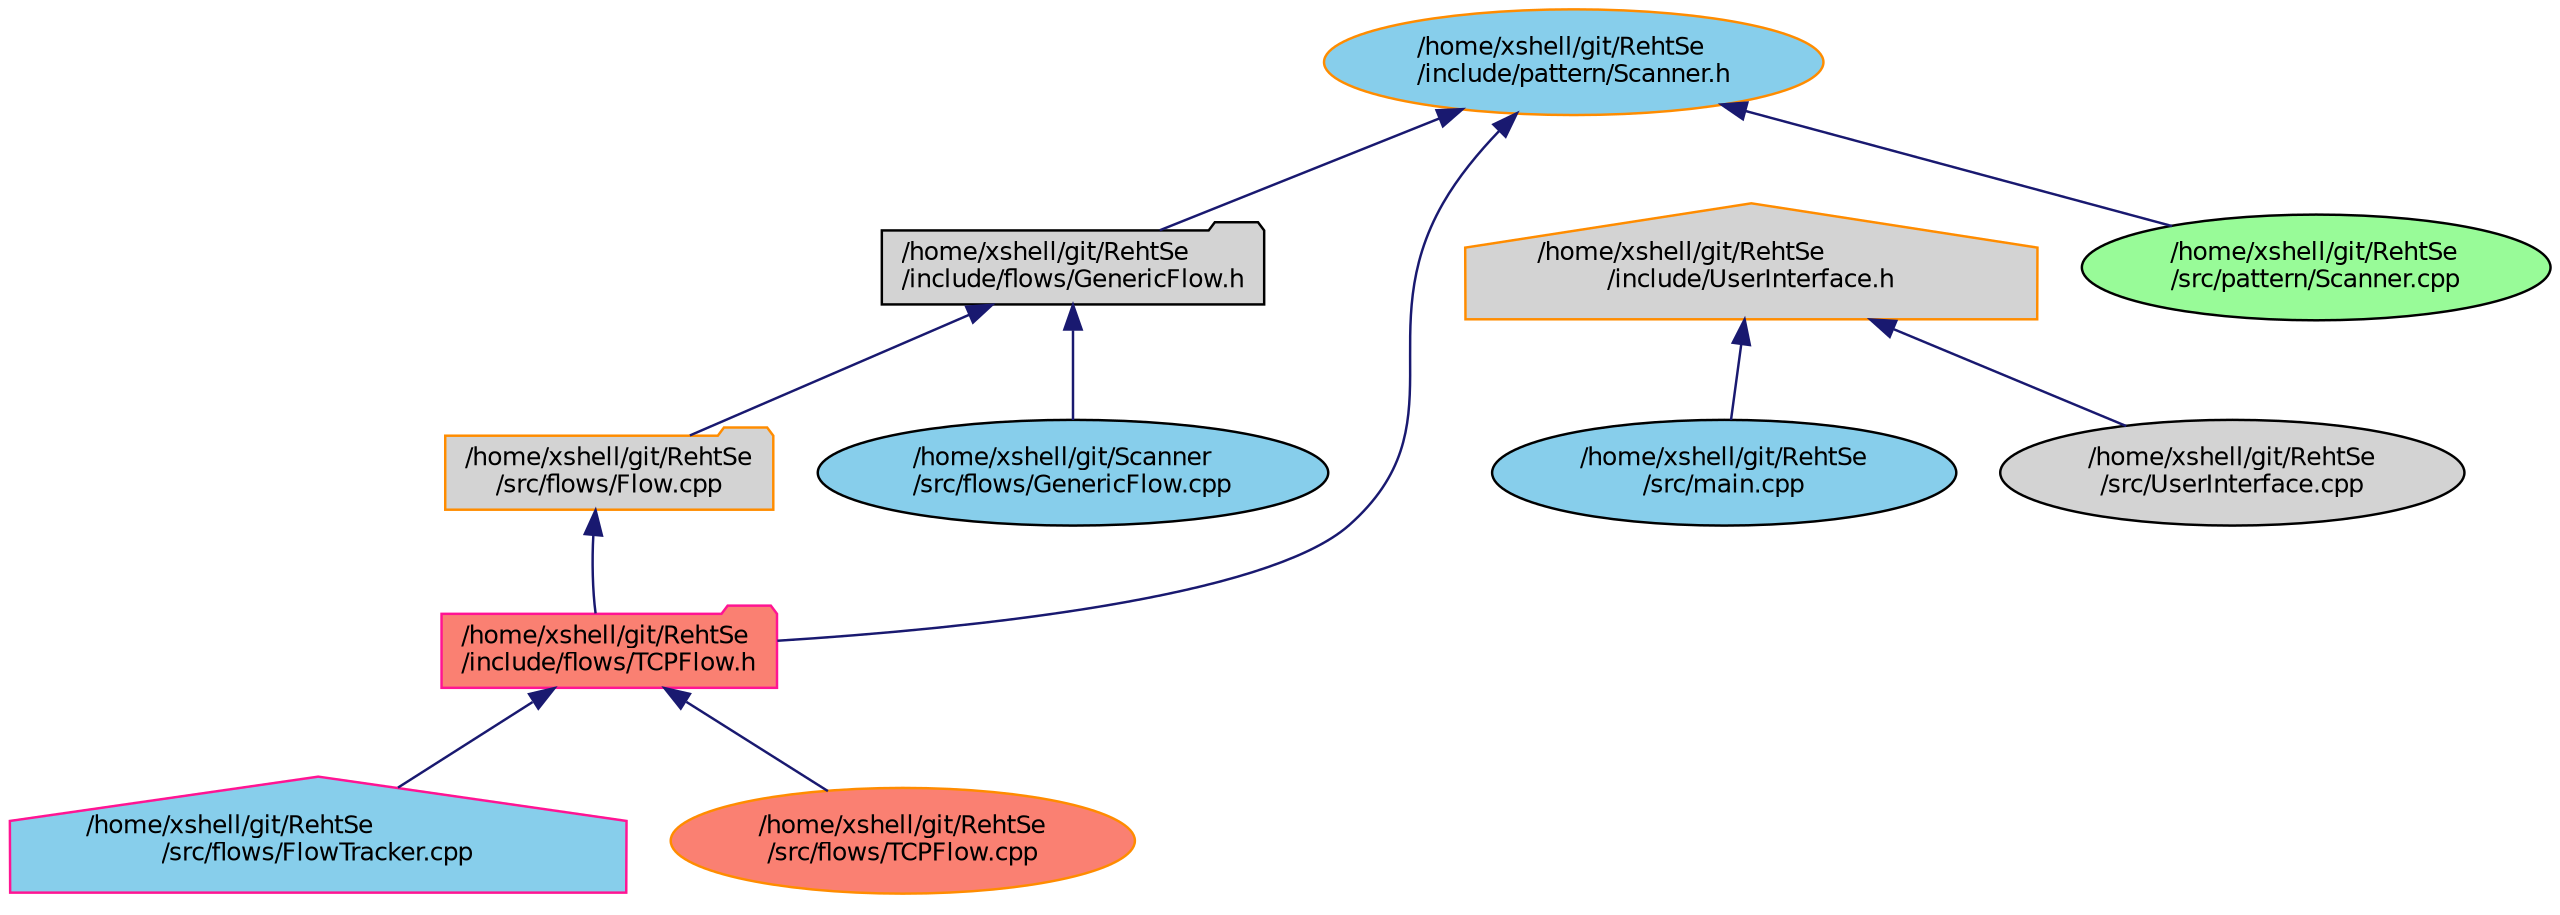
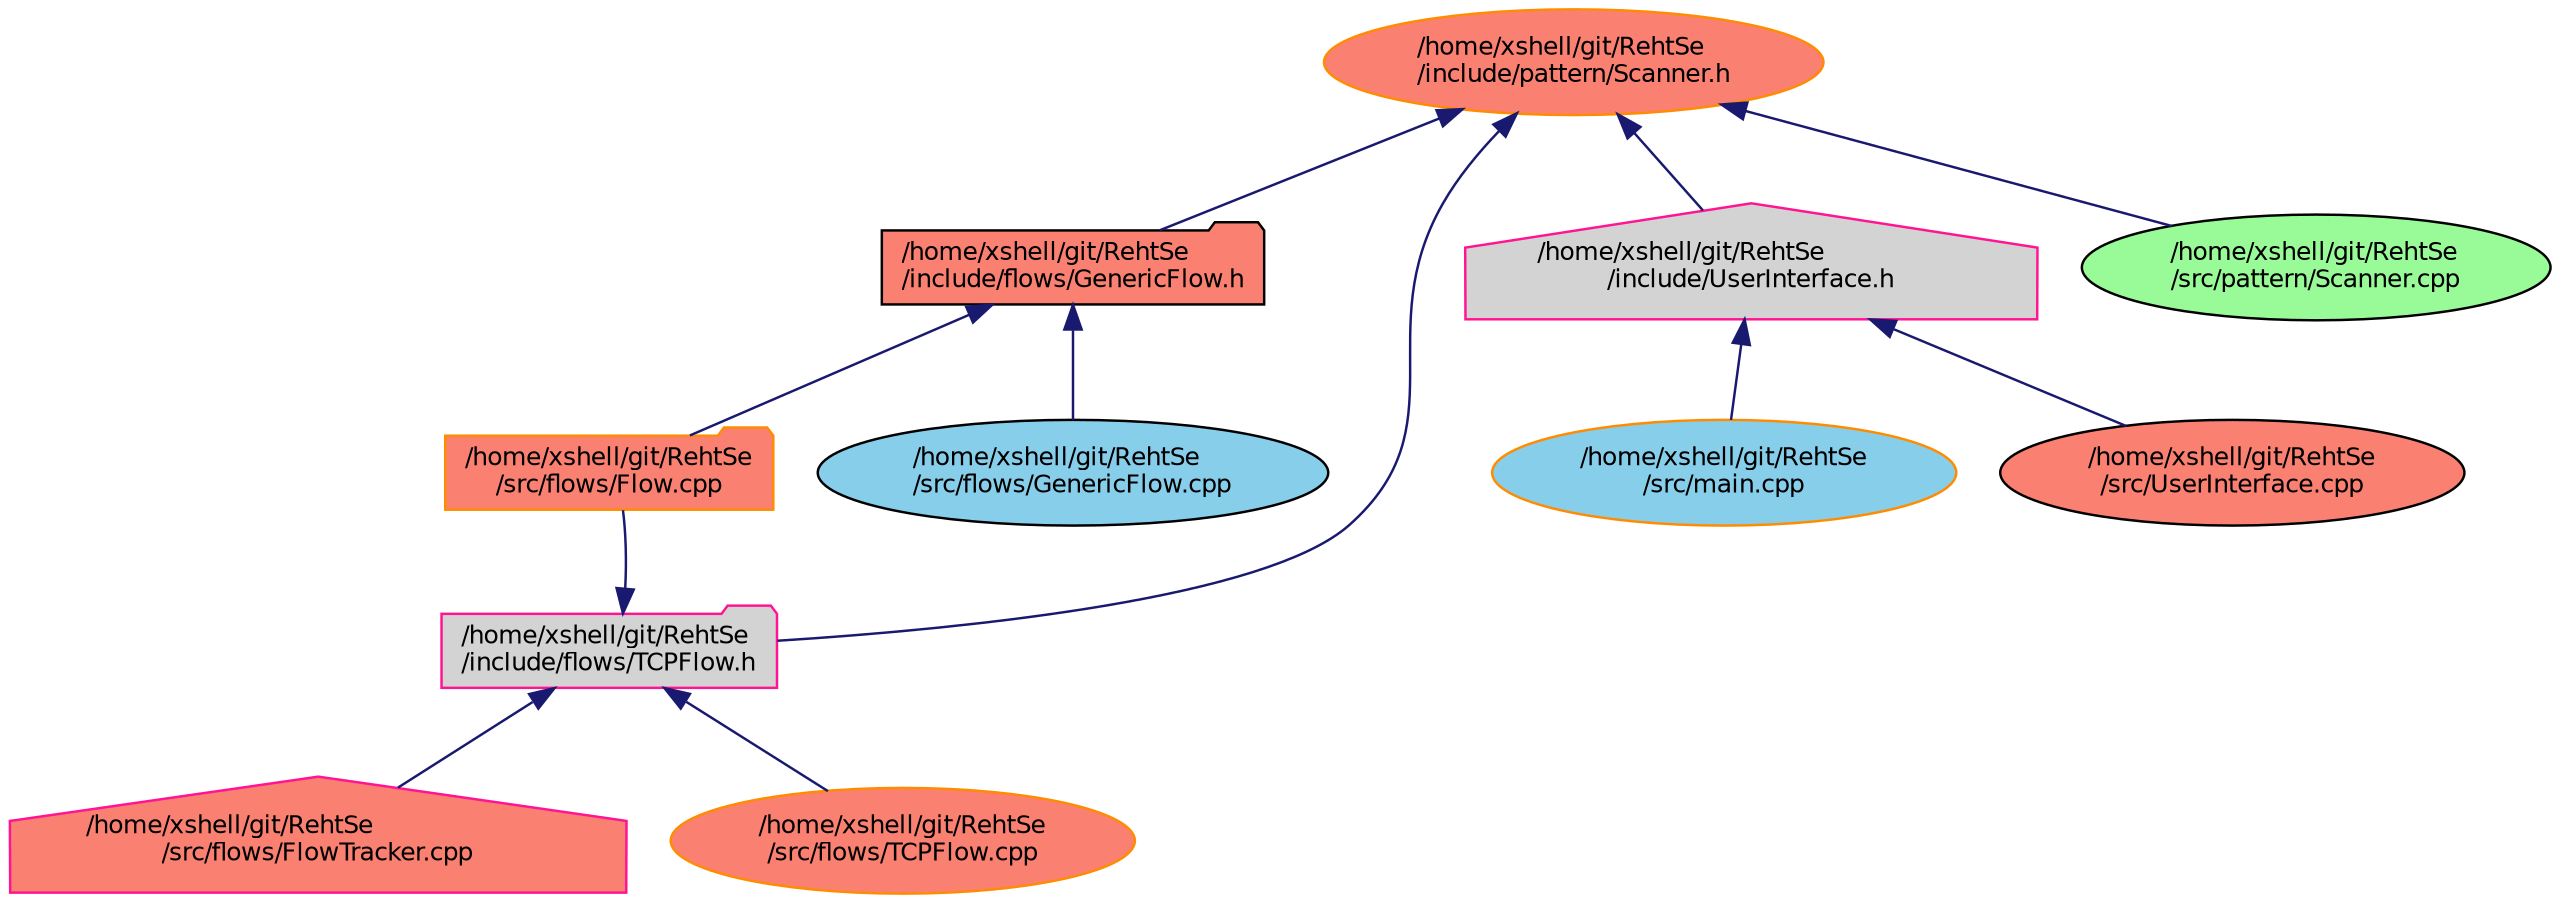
node "/home/xshell/git/RehtSe /include/pattern/Scanner.h": fillcolor skyblue -> salmon
edge "/home/xshell/git/RehtSe /include/UserInterface.h" -> "/home/xshell/git/RehtSe /include/pattern/Scanner.h": added
node "/home/xshell/git/RehtSe /include/flows/GenericFlow.h": fillcolor lightgrey -> salmon
node "/home/xshell/git/RehtSe /include/UserInterface.h": color darkorange -> deeppink
node "/home/xshell/git/RehtSe /src/flows/Flow.cpp": fillcolor lightgrey -> salmon
node "/home/xshell/git/Scanner /src/flows/GenericFlow.cpp": label "/home/xshell/git/Scanner /src/flows/GenericFlow.cpp" -> "/home/xshell/git/RehtSe /src/flows/GenericFlow.cpp"
node "/home/xshell/git/RehtSe /src/main.cpp": color black -> darkorange
node "/home/xshell/git/RehtSe /src/UserInterface.cpp": fillcolor lightgrey -> salmon
edge "/home/xshell/git/RehtSe /include/flows/TCPFlow.h" -> "/home/xshell/git/RehtSe /src/flows/Flow.cpp": reversed
node "/home/xshell/git/RehtSe /include/flows/TCPFlow.h": fillcolor salmon -> lightgrey
node "/home/xshell/git/RehtSe /src/flows/FlowTracker.cpp": fillcolor skyblue -> salmon
